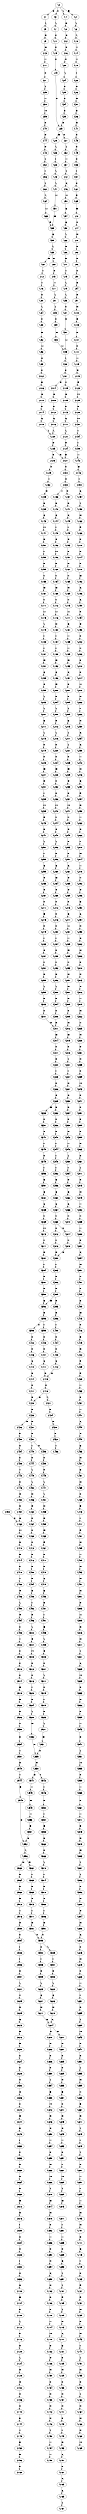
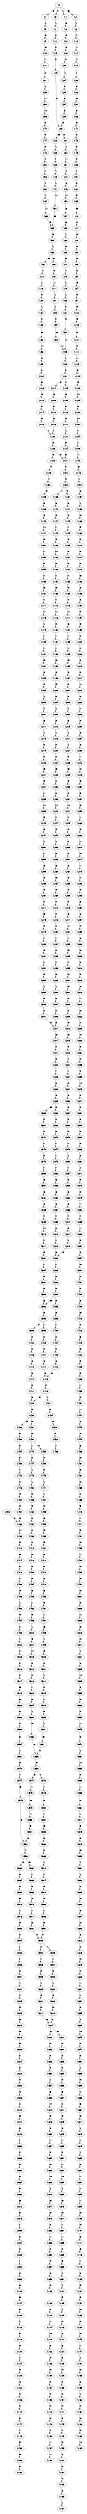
edge "S368" -> "S374": now "S370" -> "S374"
edge "S673" -> "S677": added, label "N"
edge "S702" -> "S706": removed, label "D"
